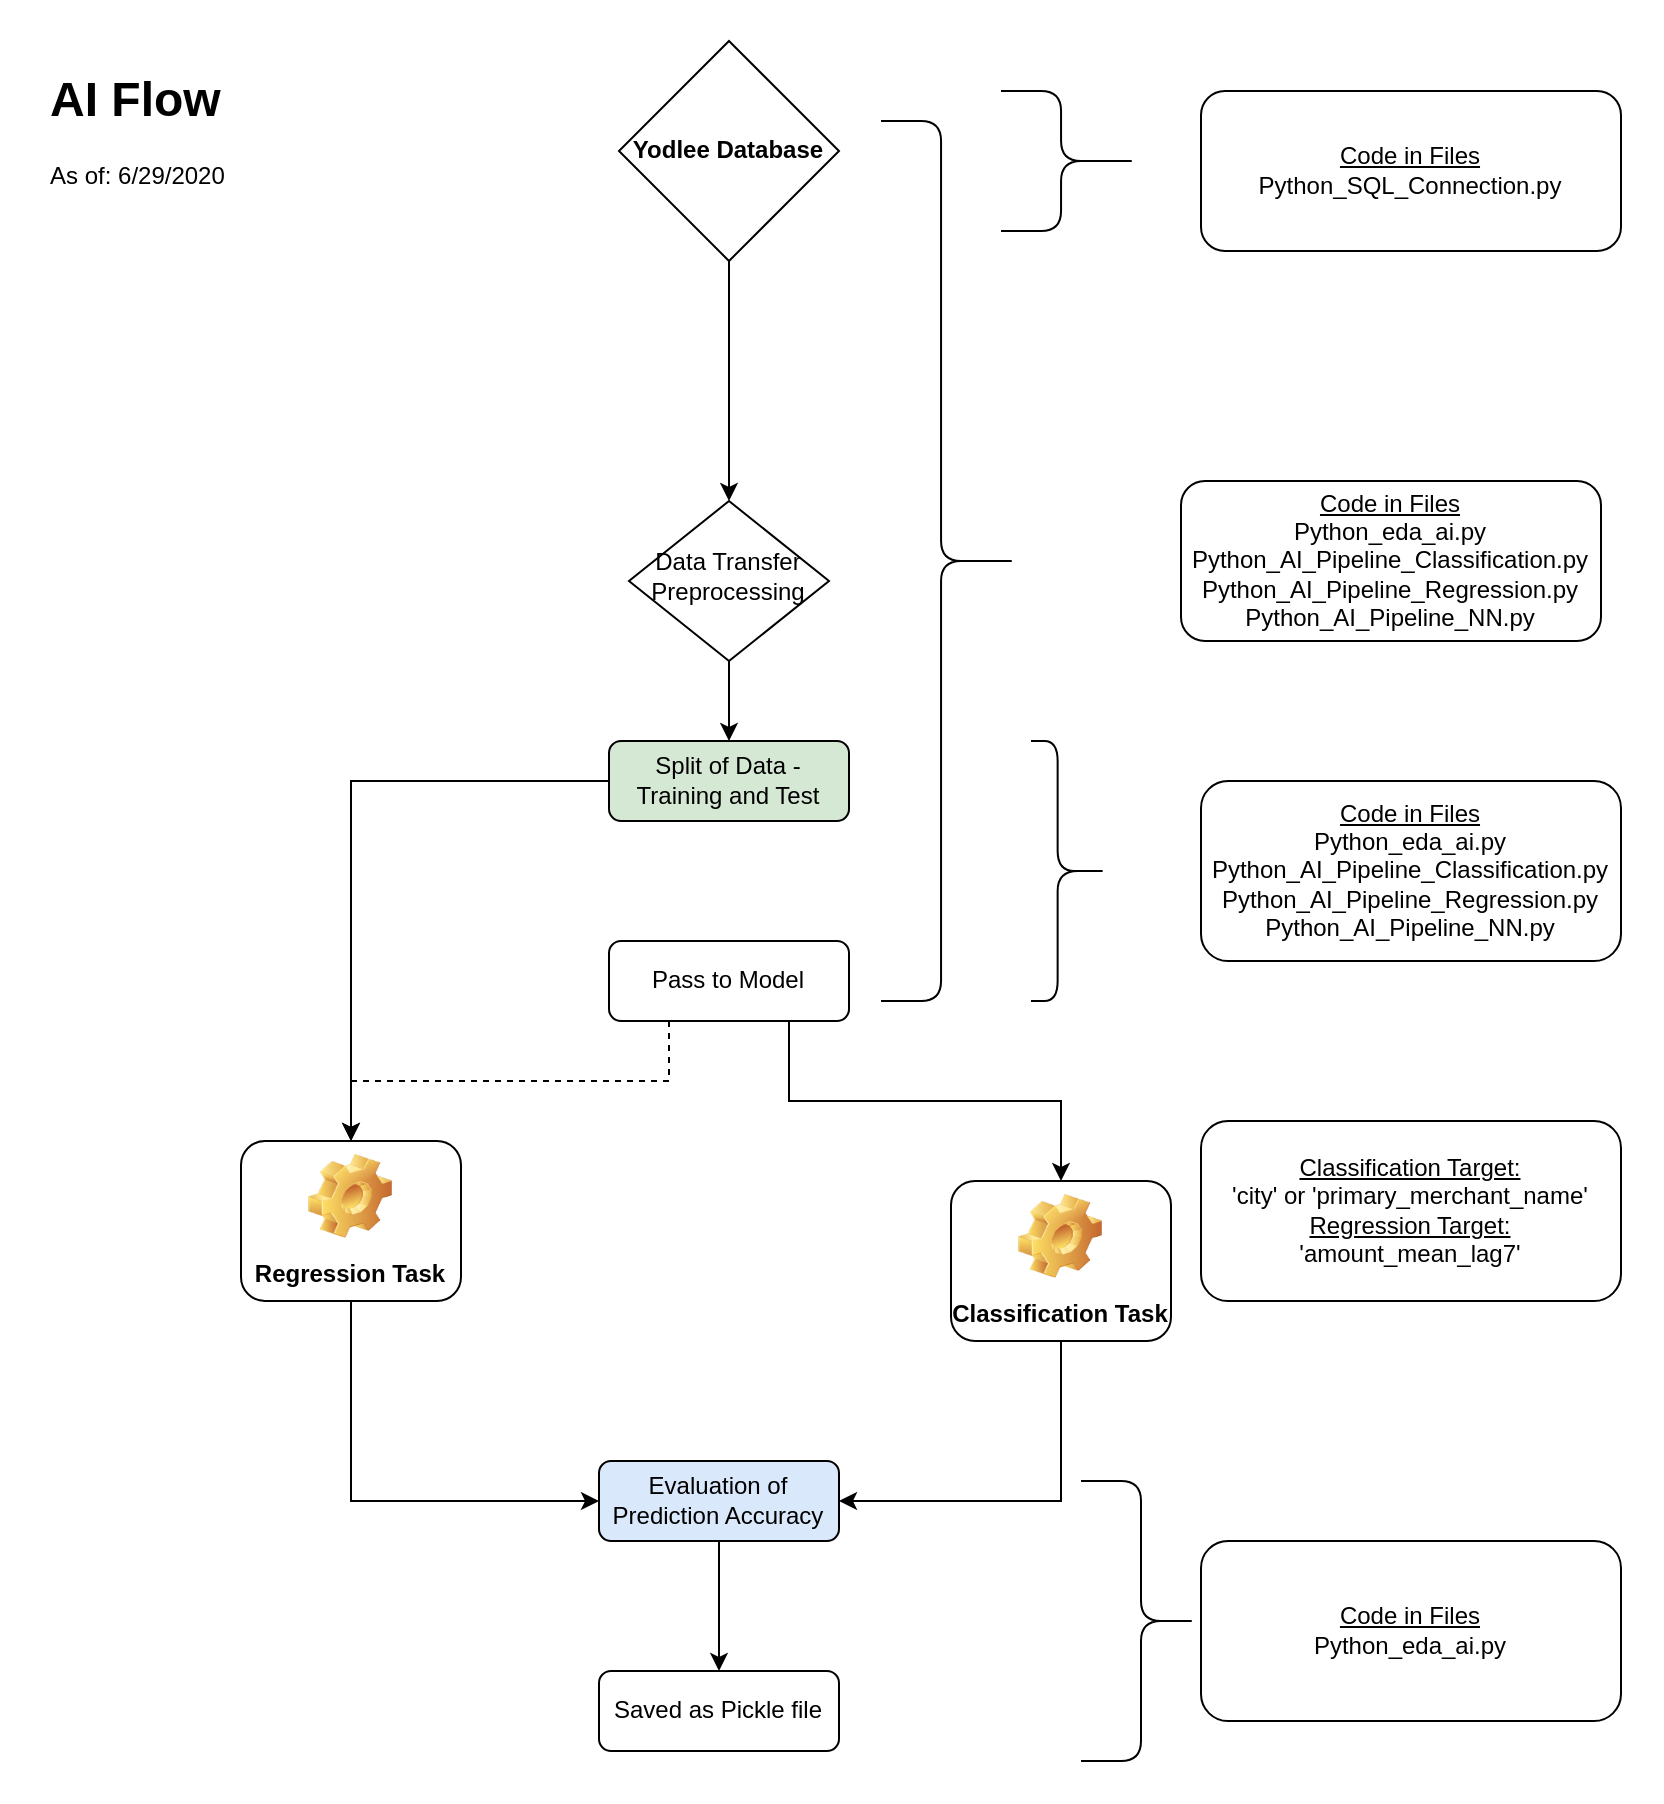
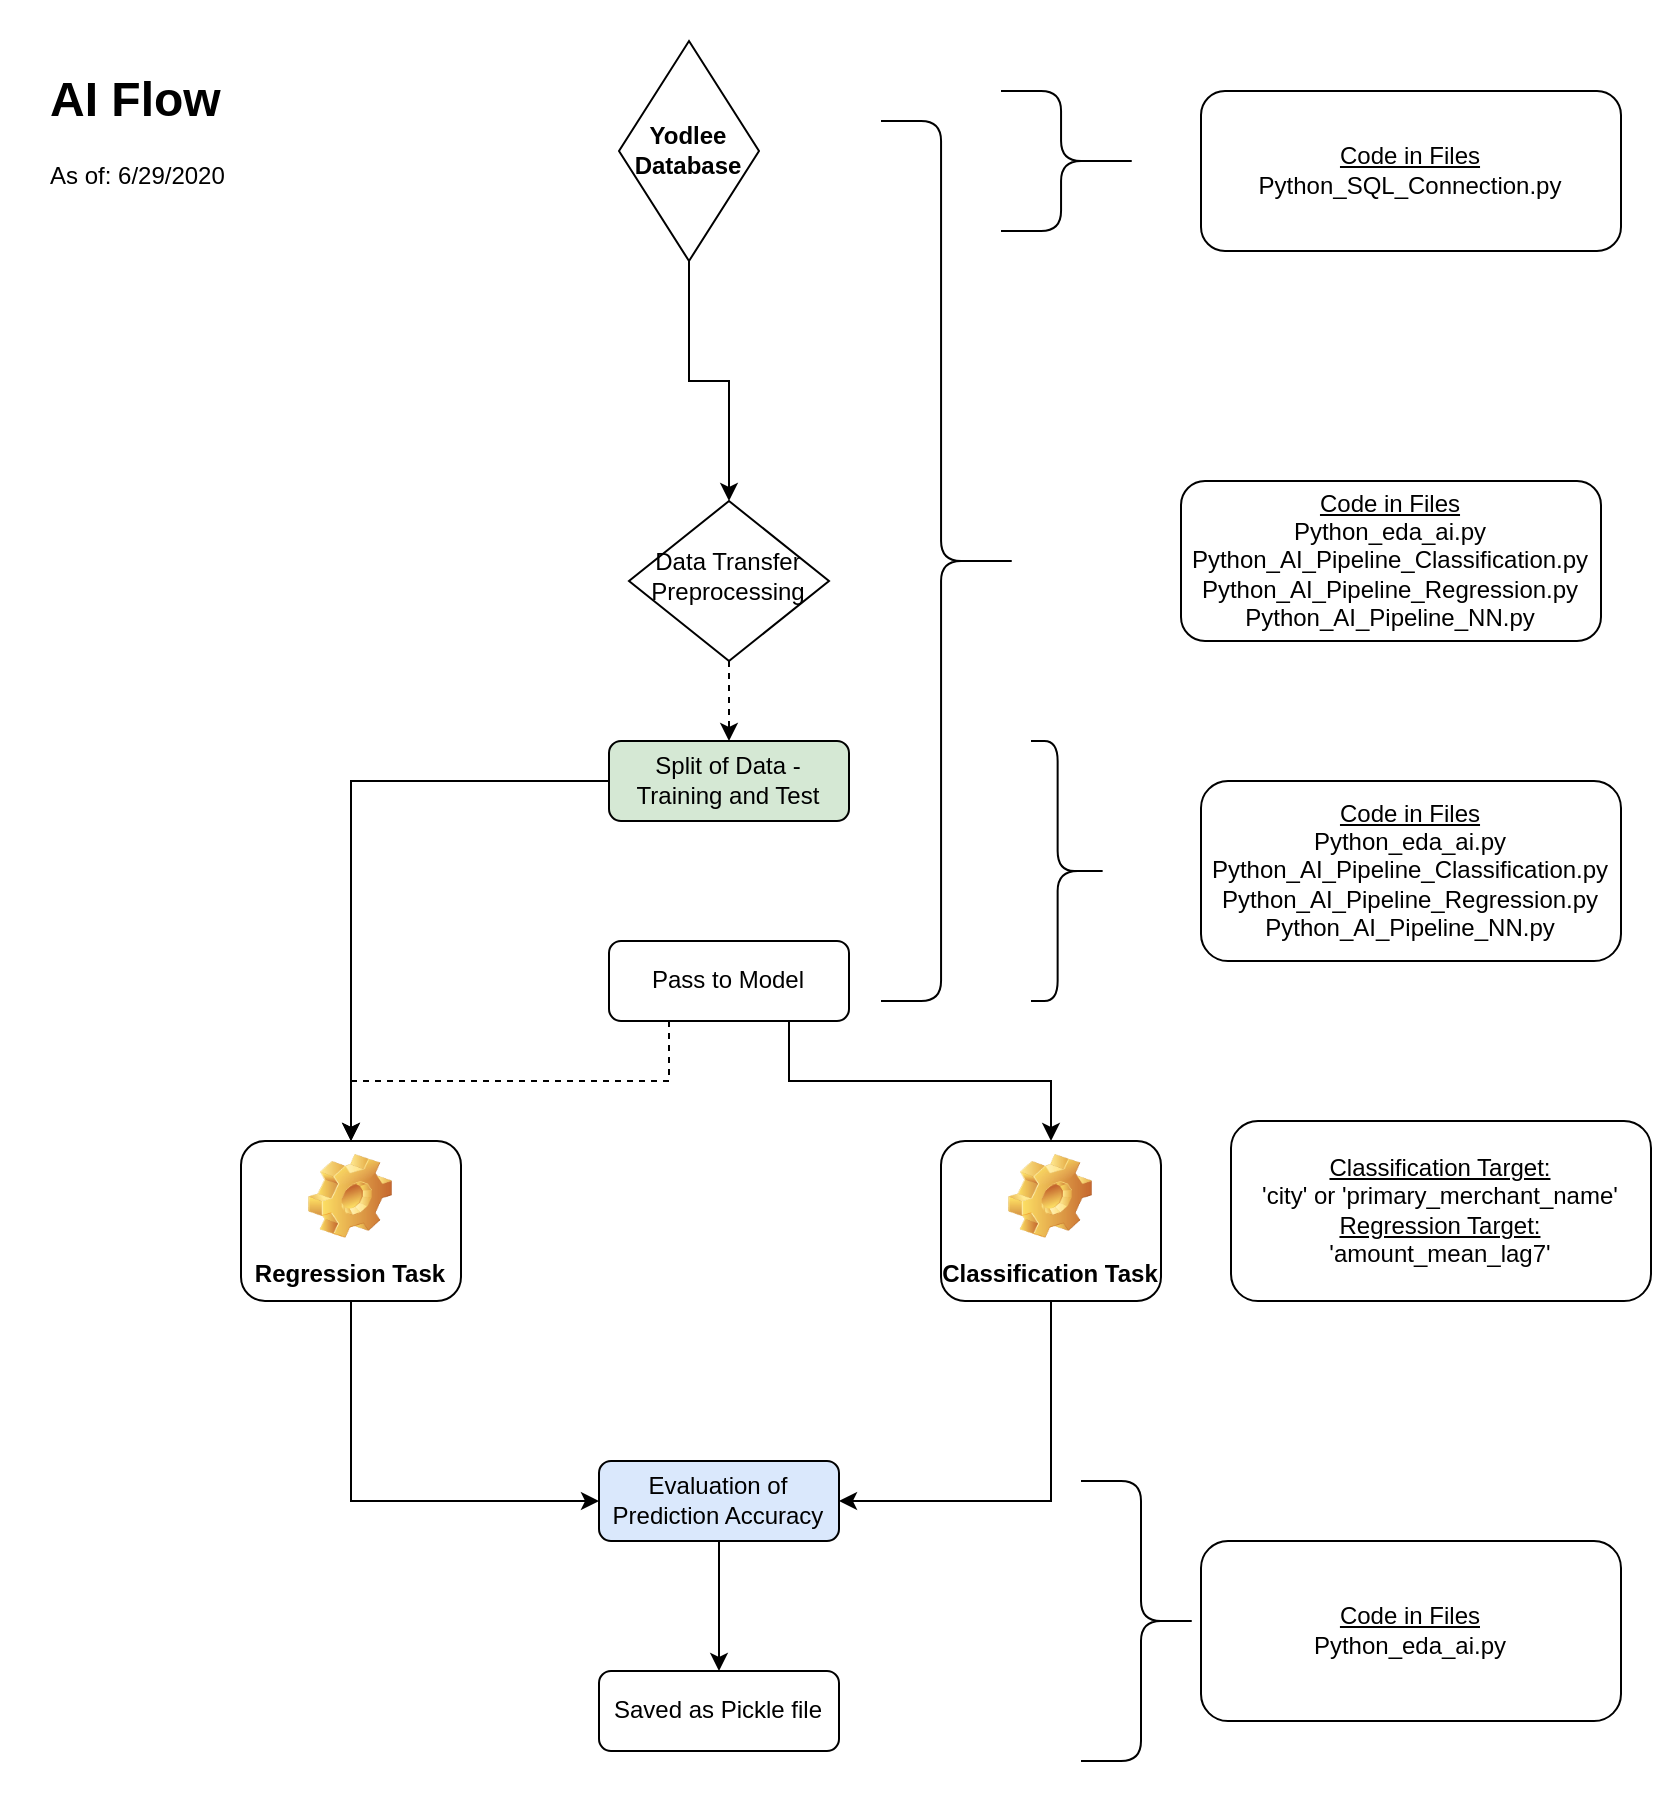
node "Yodlee Database": size 220x220 -> 140x220
edge "Data Transfer Preprocessing" -> "Split of Data - Training and Test": style solid -> dashed
node "Classification Target: 'city' or 'primary_merchant_name' Regression Target: 'amount_mean_lag7'": moved (1411, 1211) -> (1441, 1211)
node "Classification Task": moved (1061, 1261) -> (1051, 1221)
